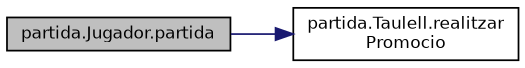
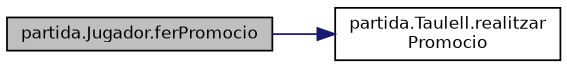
node "partida.Jugador.partida": label "partida.Jugador.partida" -> "partida.Jugador.ferPromocio"
